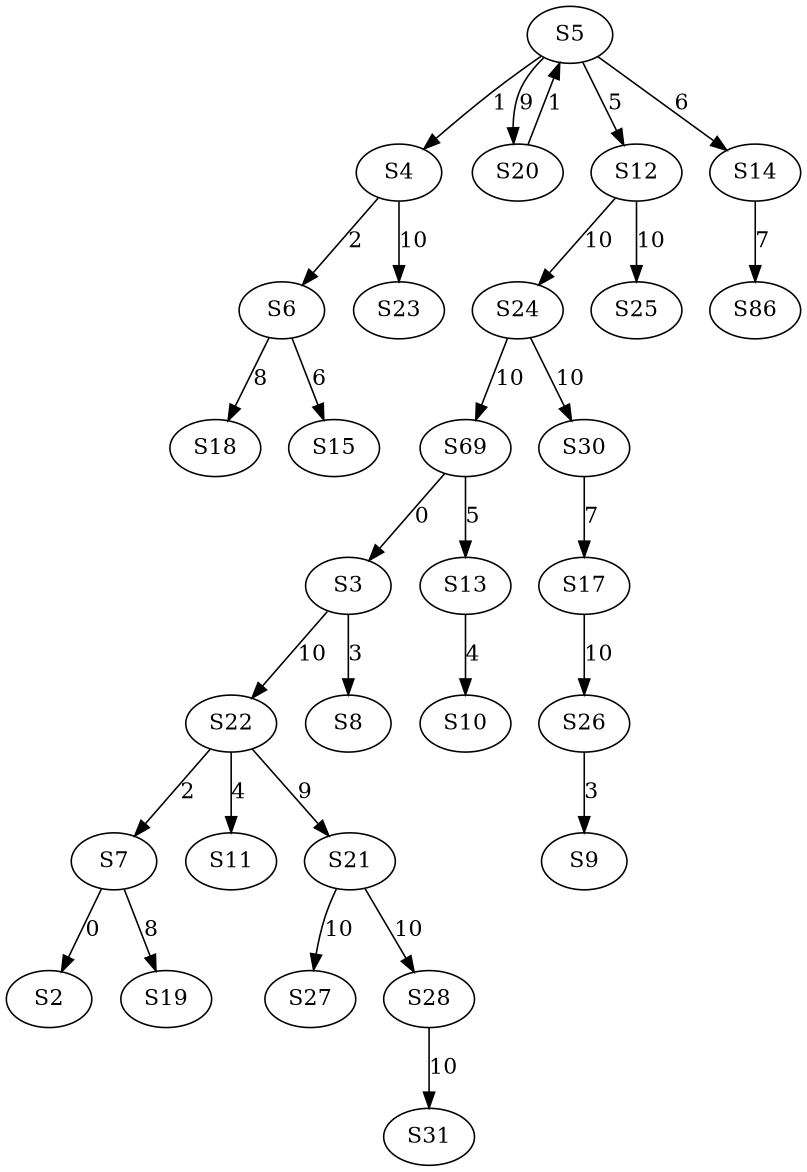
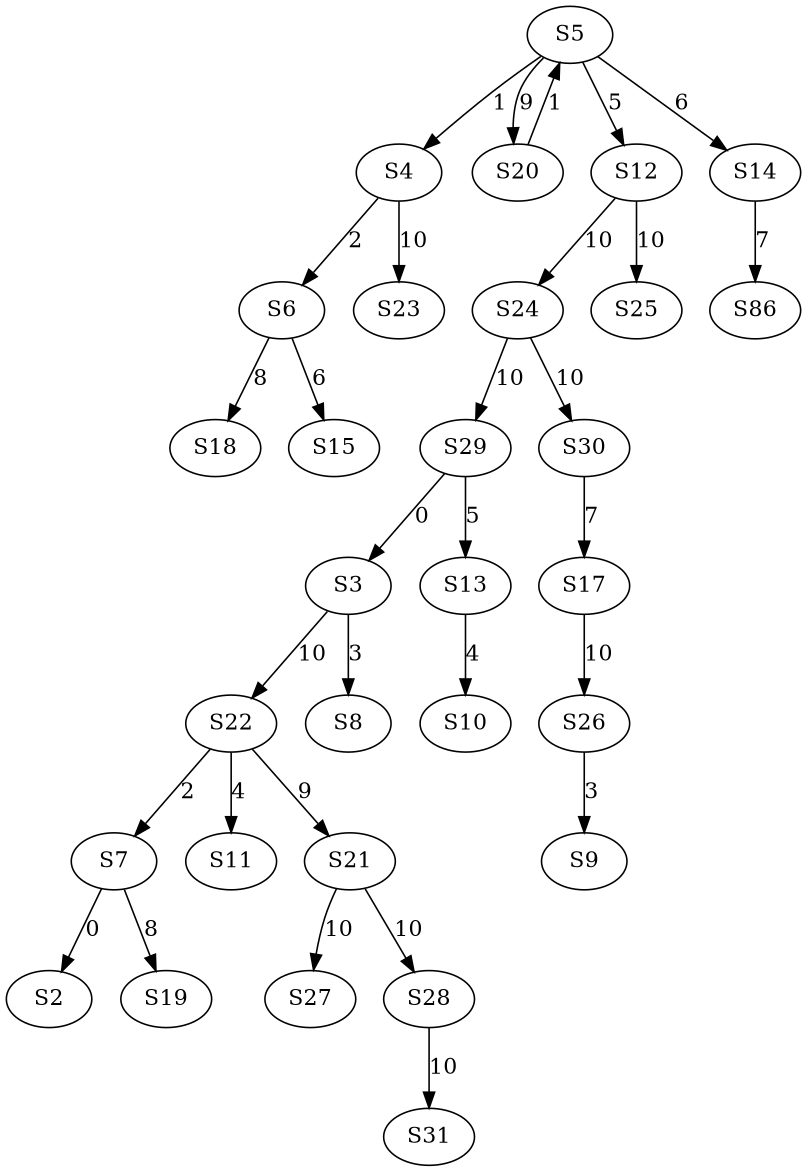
node "S69": label "S69" -> "S29"
